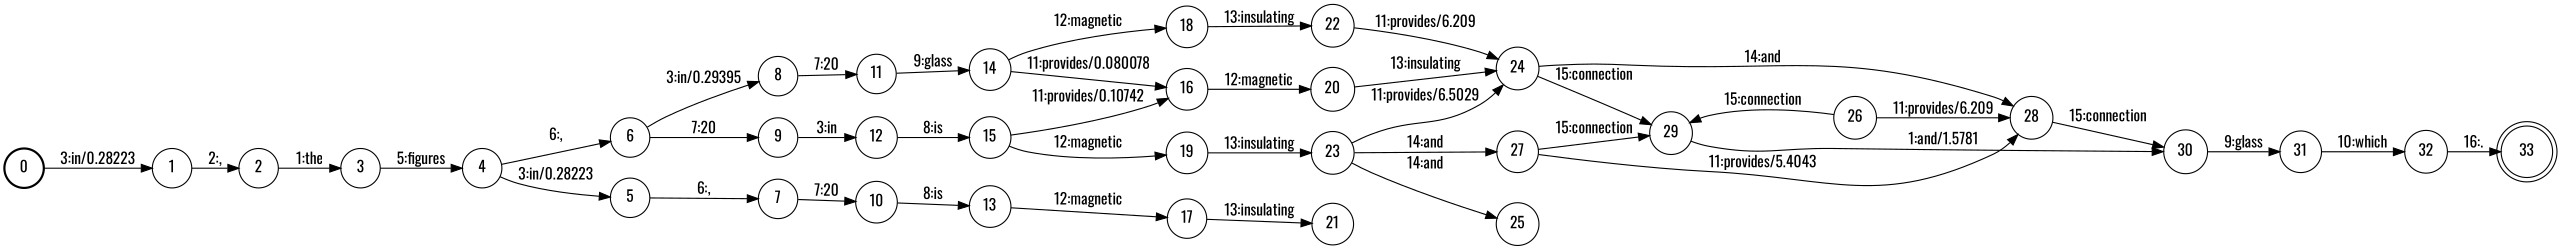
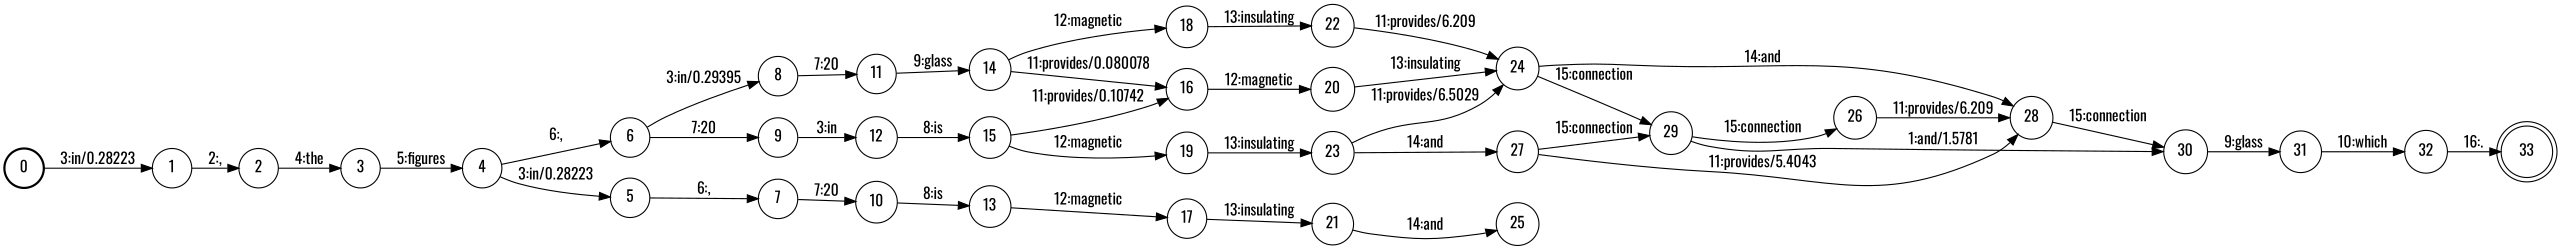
edge "26" -> "29": reversed
edge "2" -> "3": label "1:the" -> "4:the"
edge "23" -> "25": now "21" -> "25"
